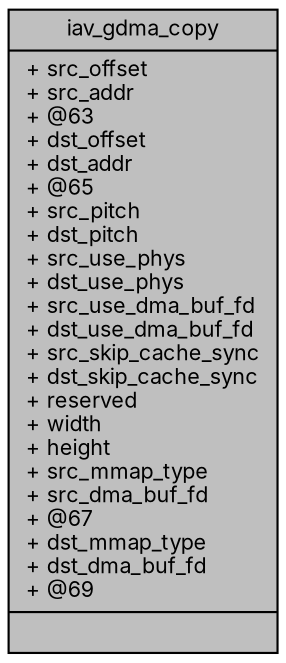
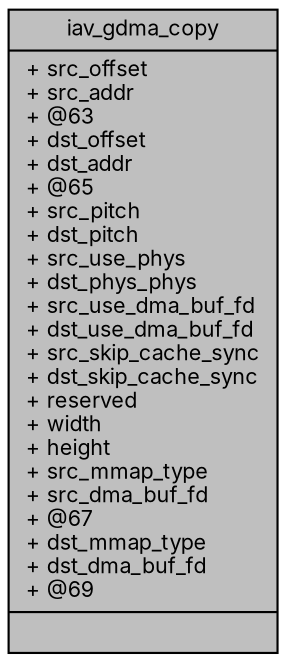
node "iav_gdma_copy": text "+ dst_use_phys" -> "+ dst_phys_phys"
